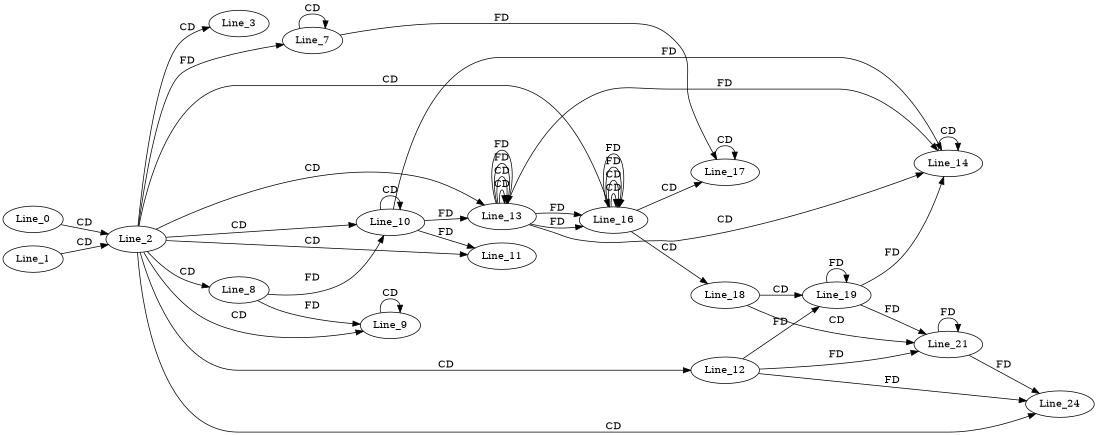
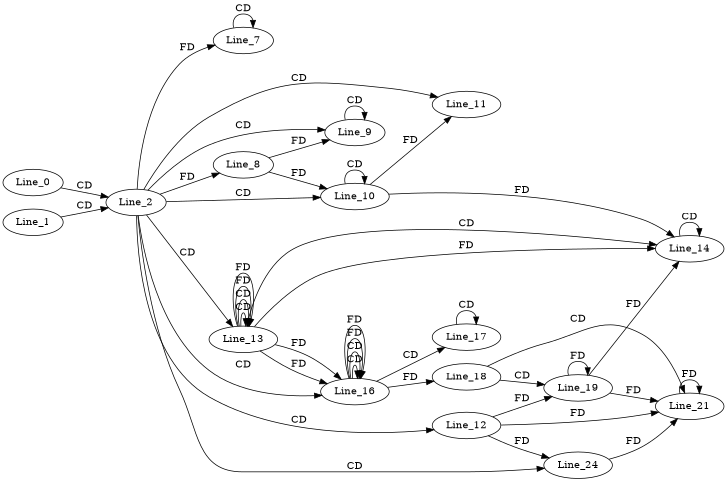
node "Line_3": removed
edge "Line_7" -> "Line_17": removed, label "FD"
edge "Line_10" -> "Line_13": removed, label "FD"
edge "Line_16" -> "Line_18": label "CD" -> "FD"
edge "Line_2" -> "Line_8": label "CD" -> "FD"
edge "Line_21" -> "Line_24": reversed
